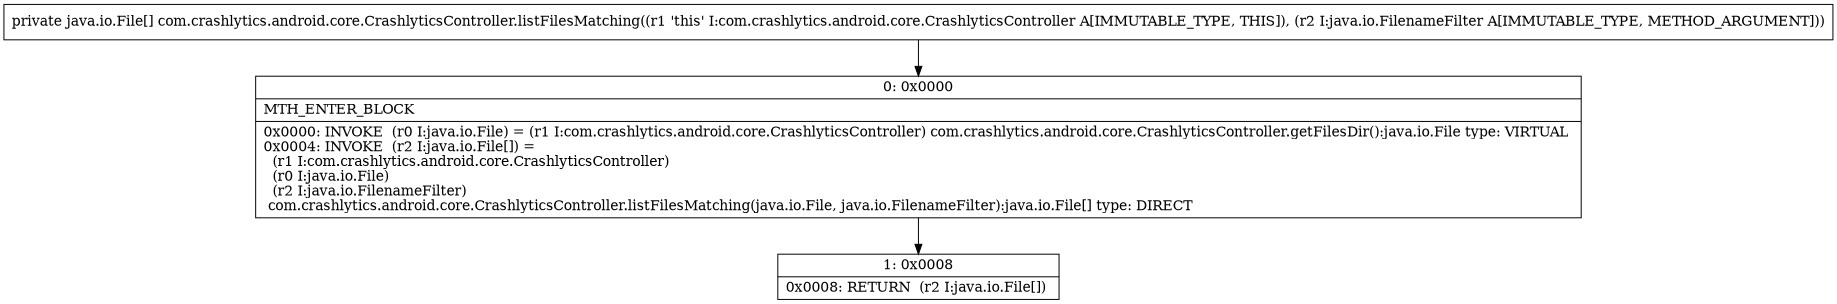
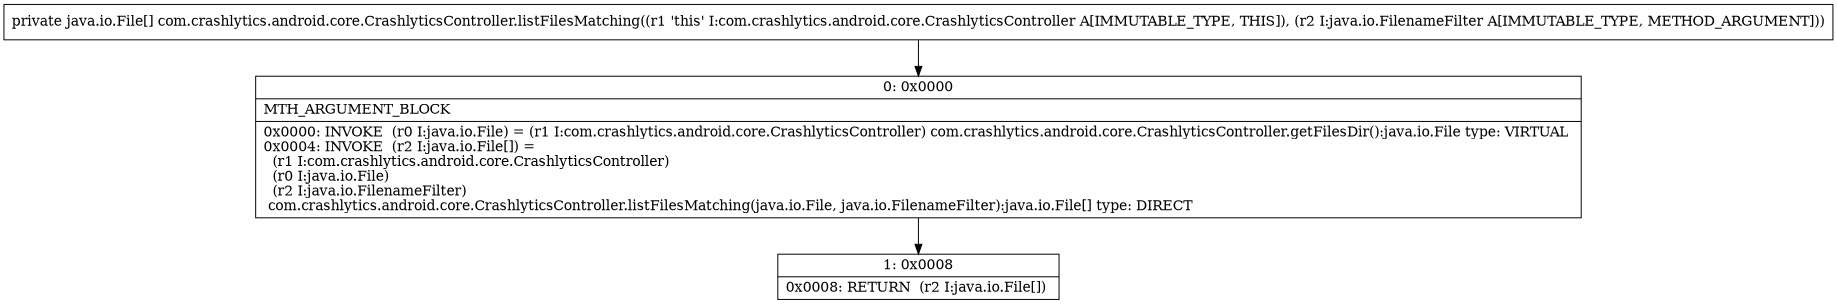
node "0: 0x0000": text "MTH_ENTER_BLOCK" -> "MTH_ARGUMENT_BLOCK"
